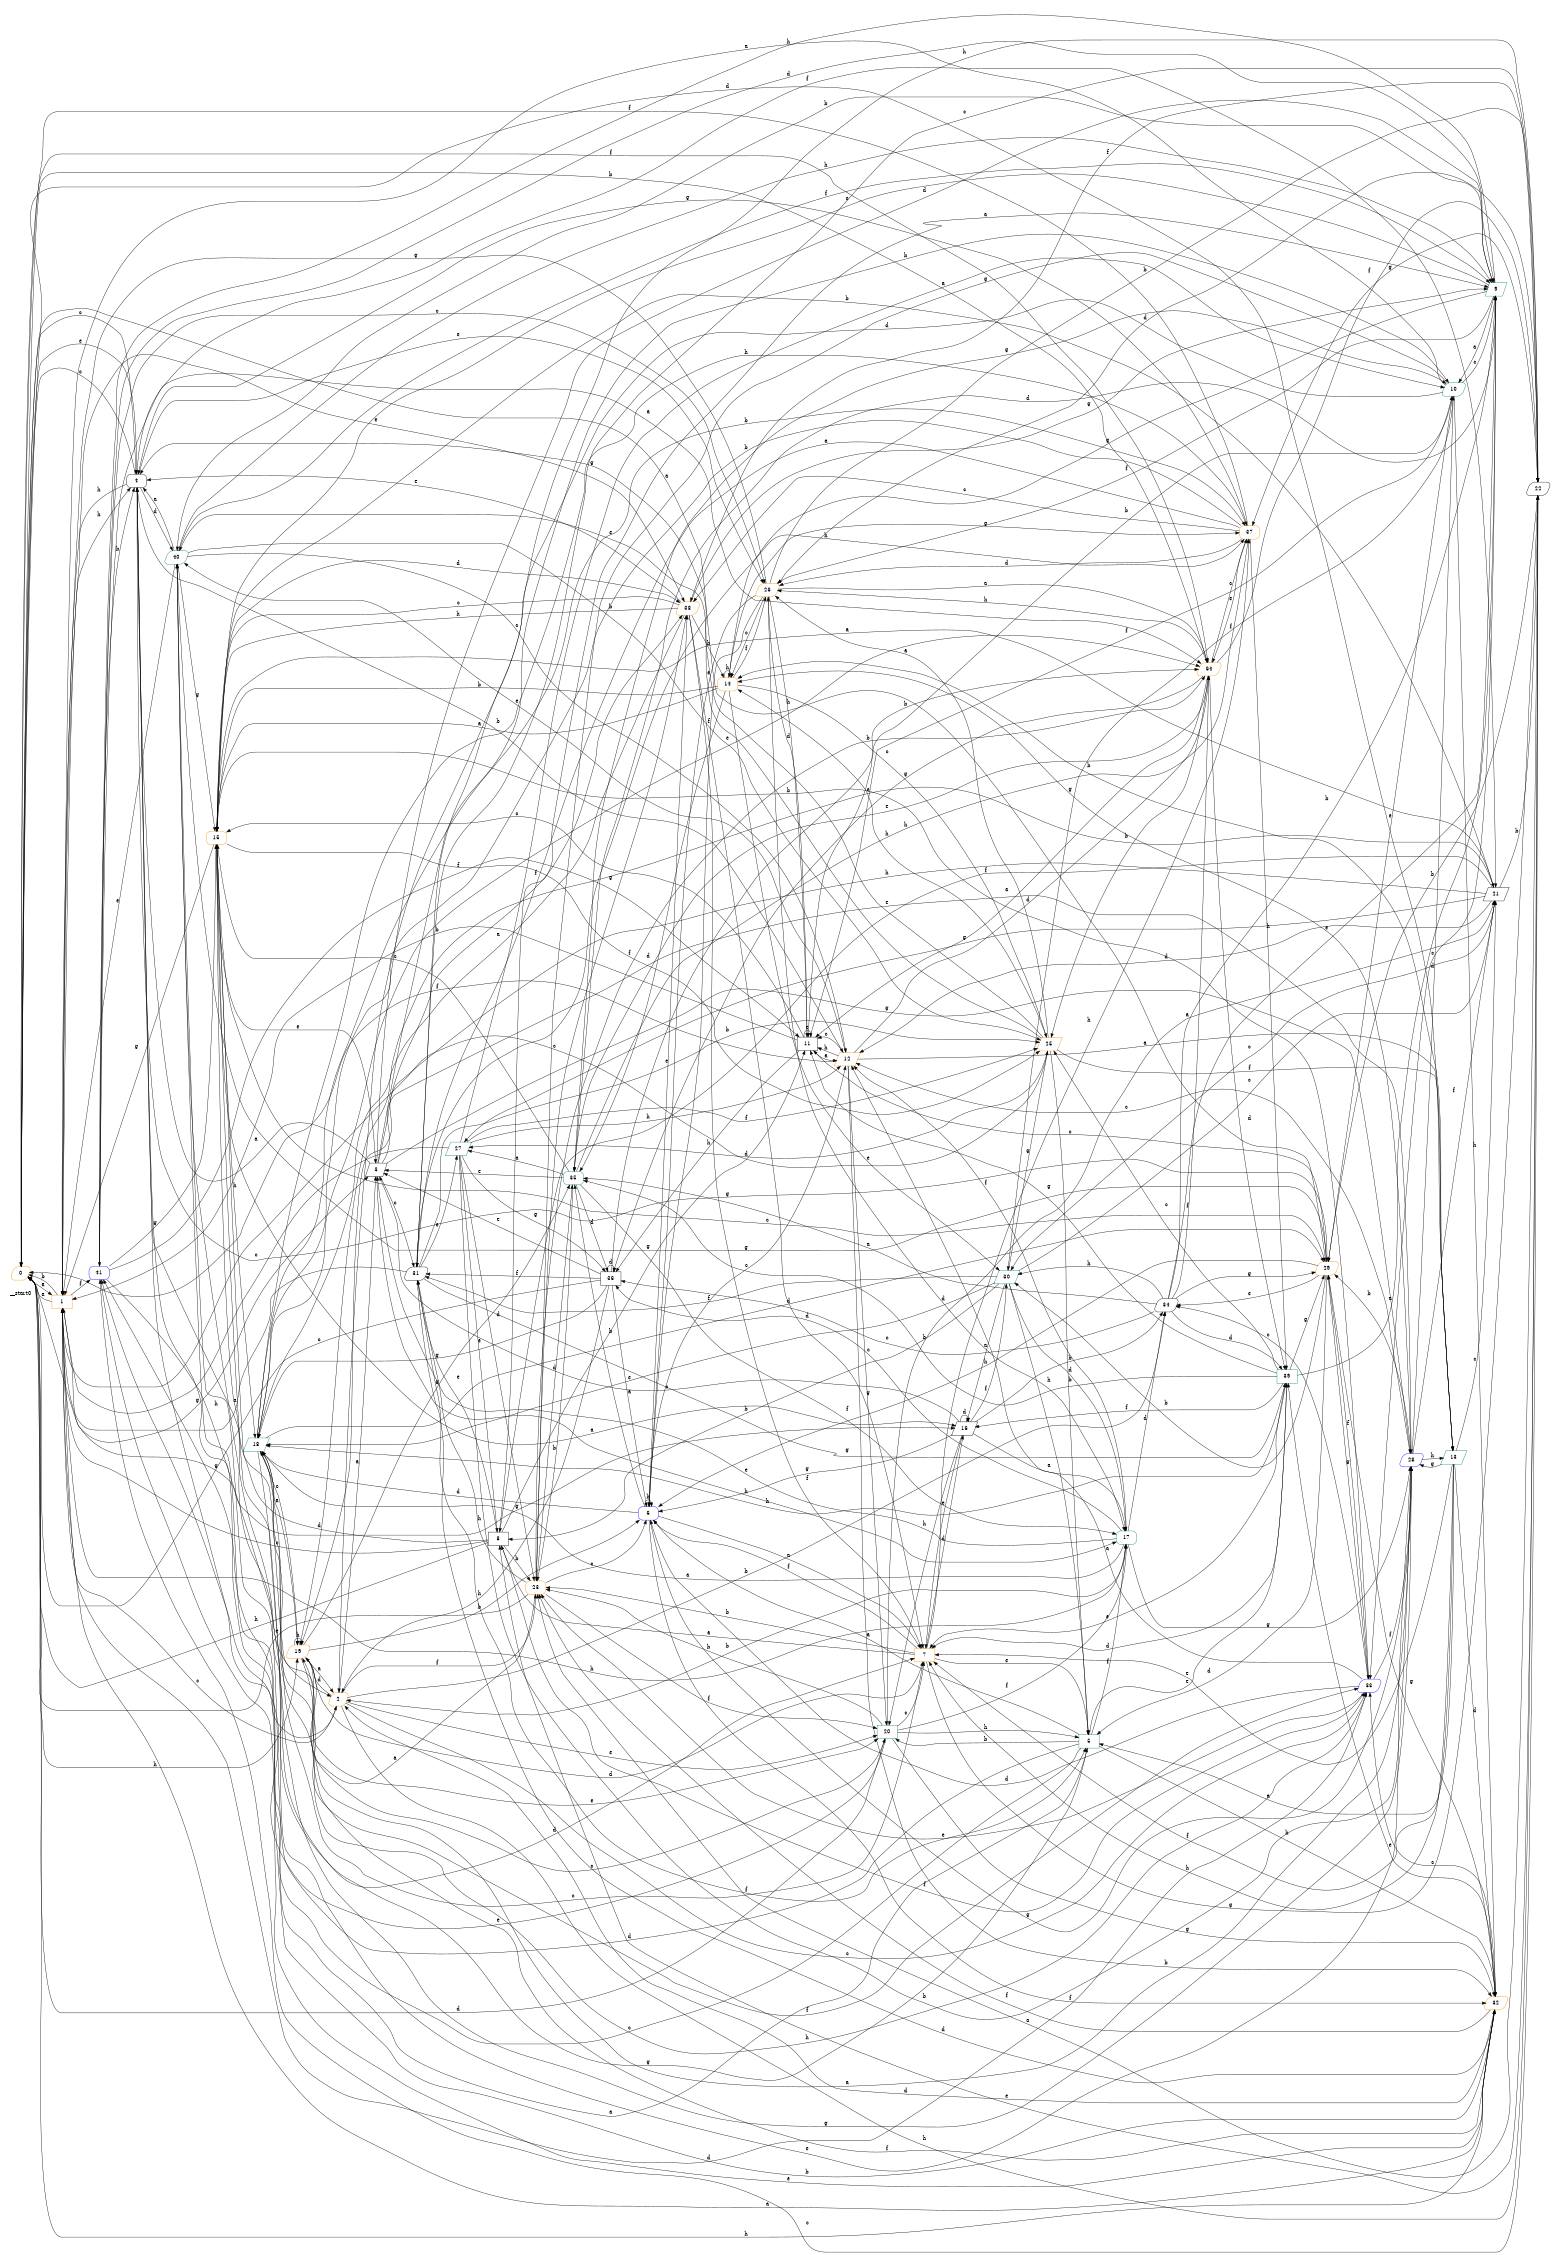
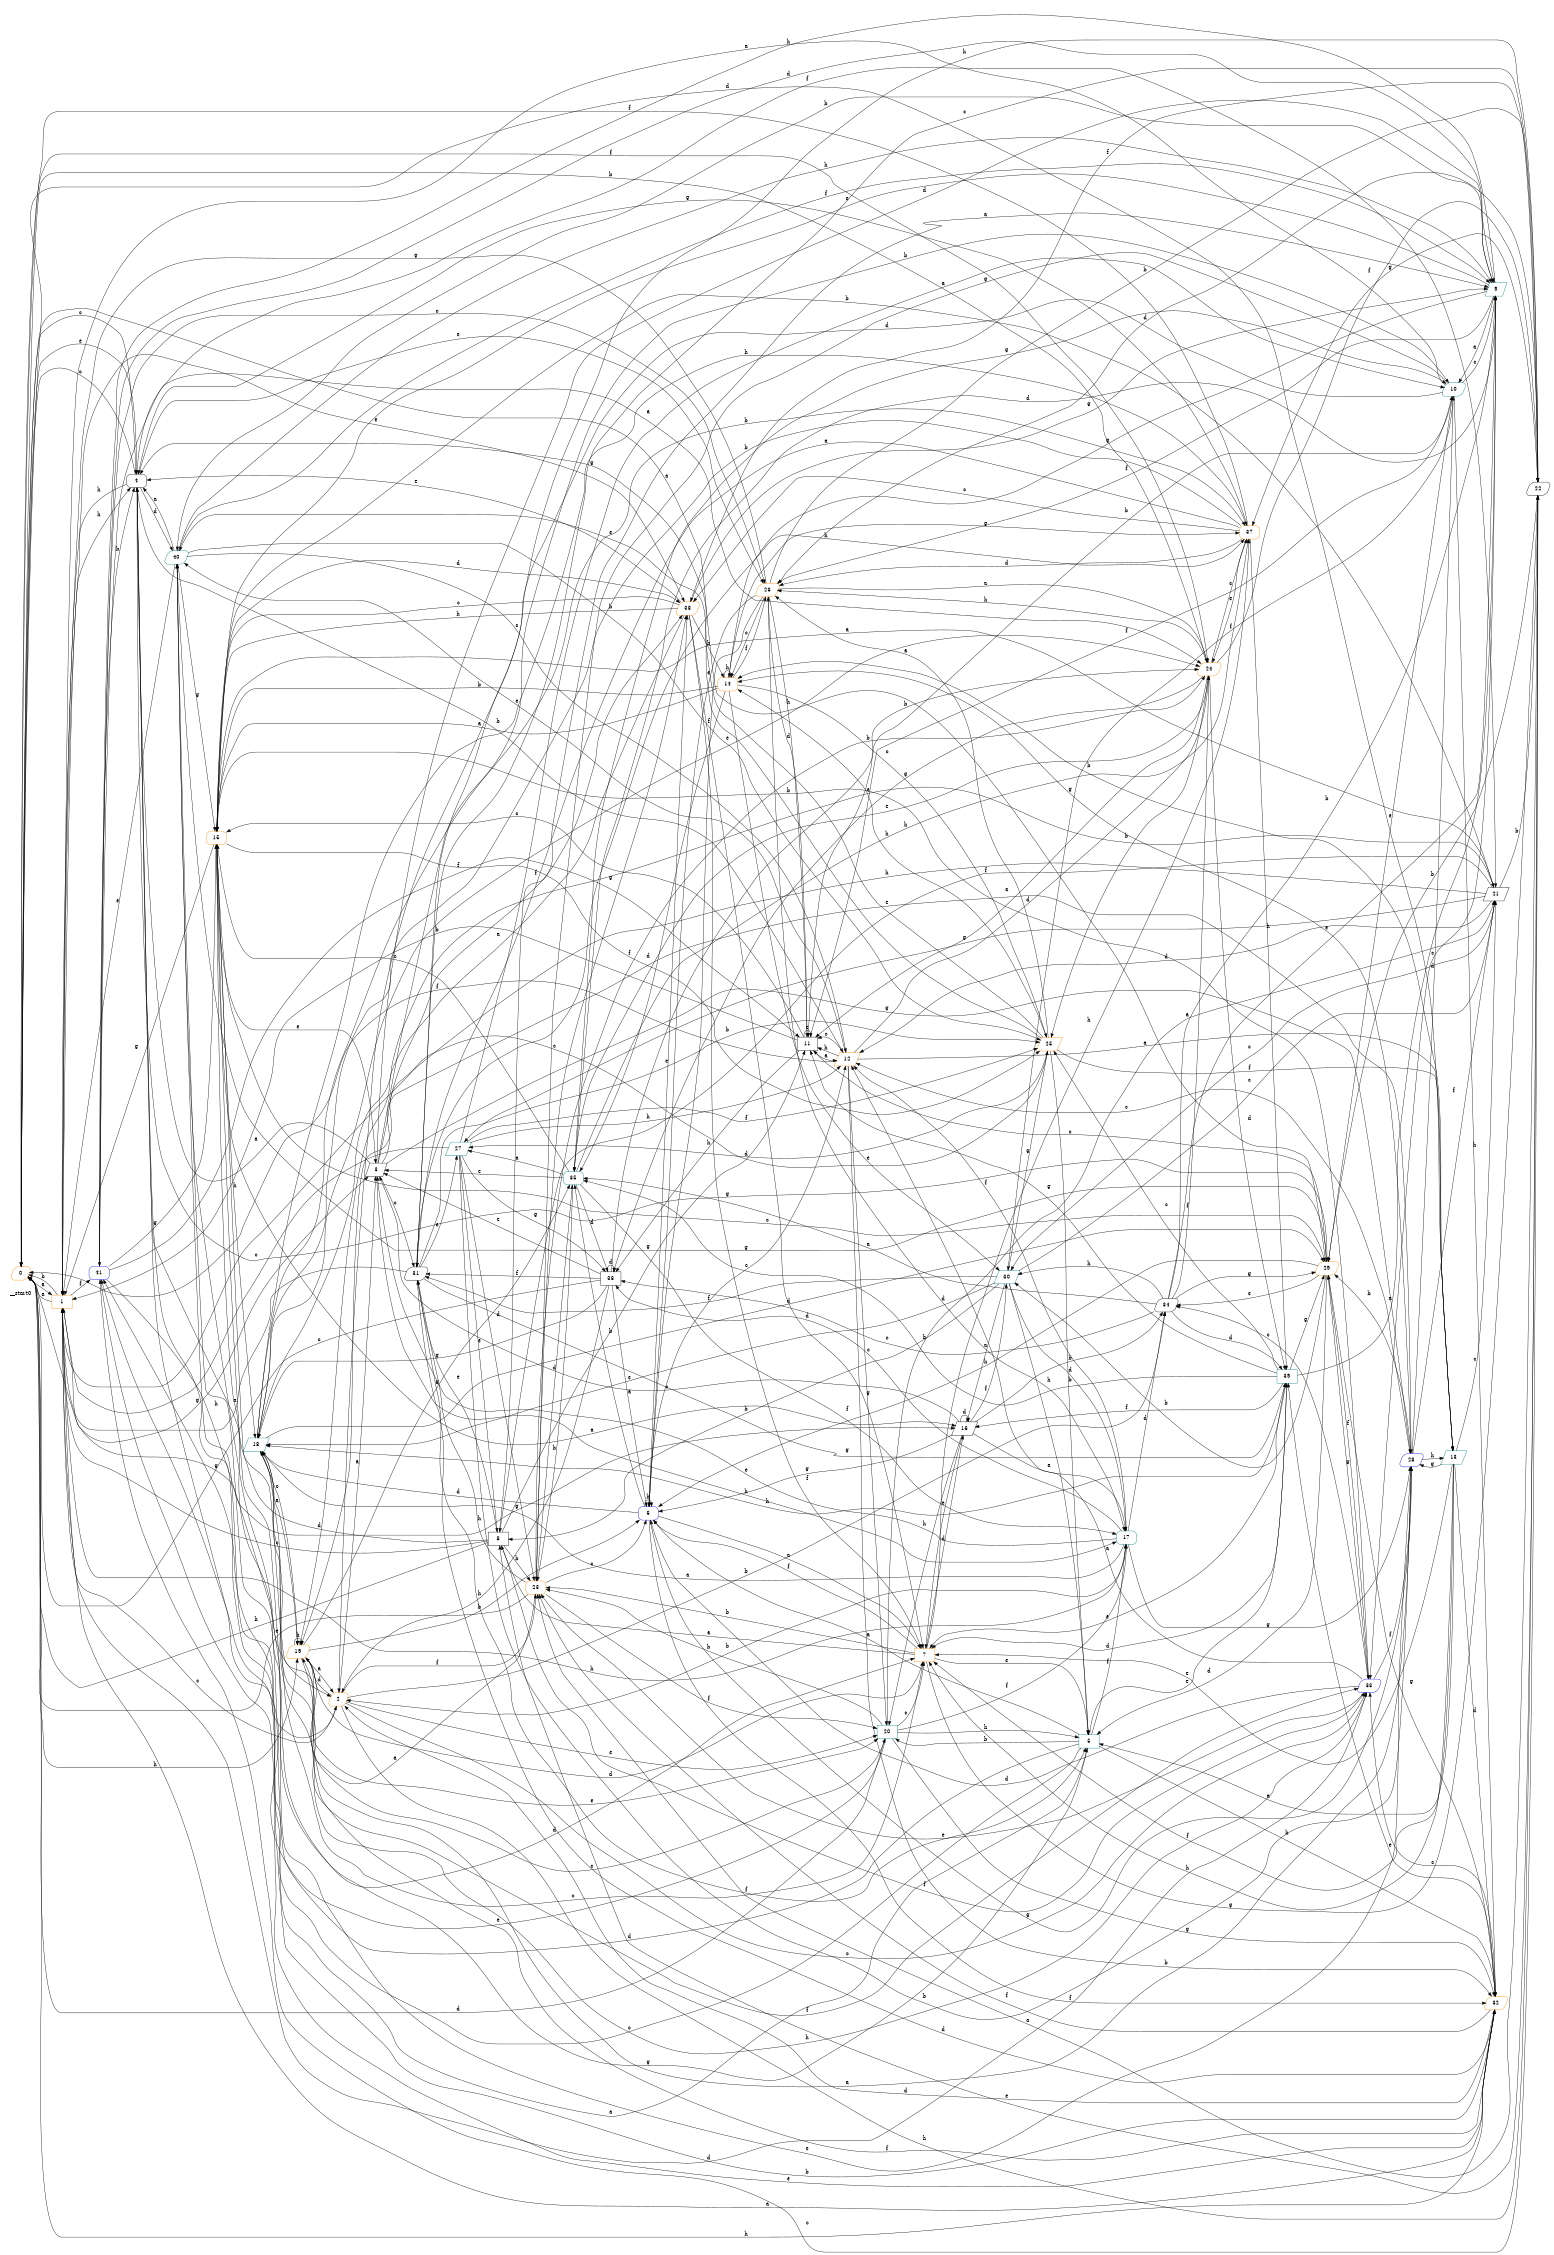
node "64": label "64" -> "24"
edge "18" -> "28": removed, label "g"
